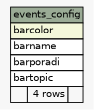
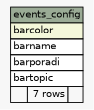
node "events_config": text "4 rows" -> "7 rows"
